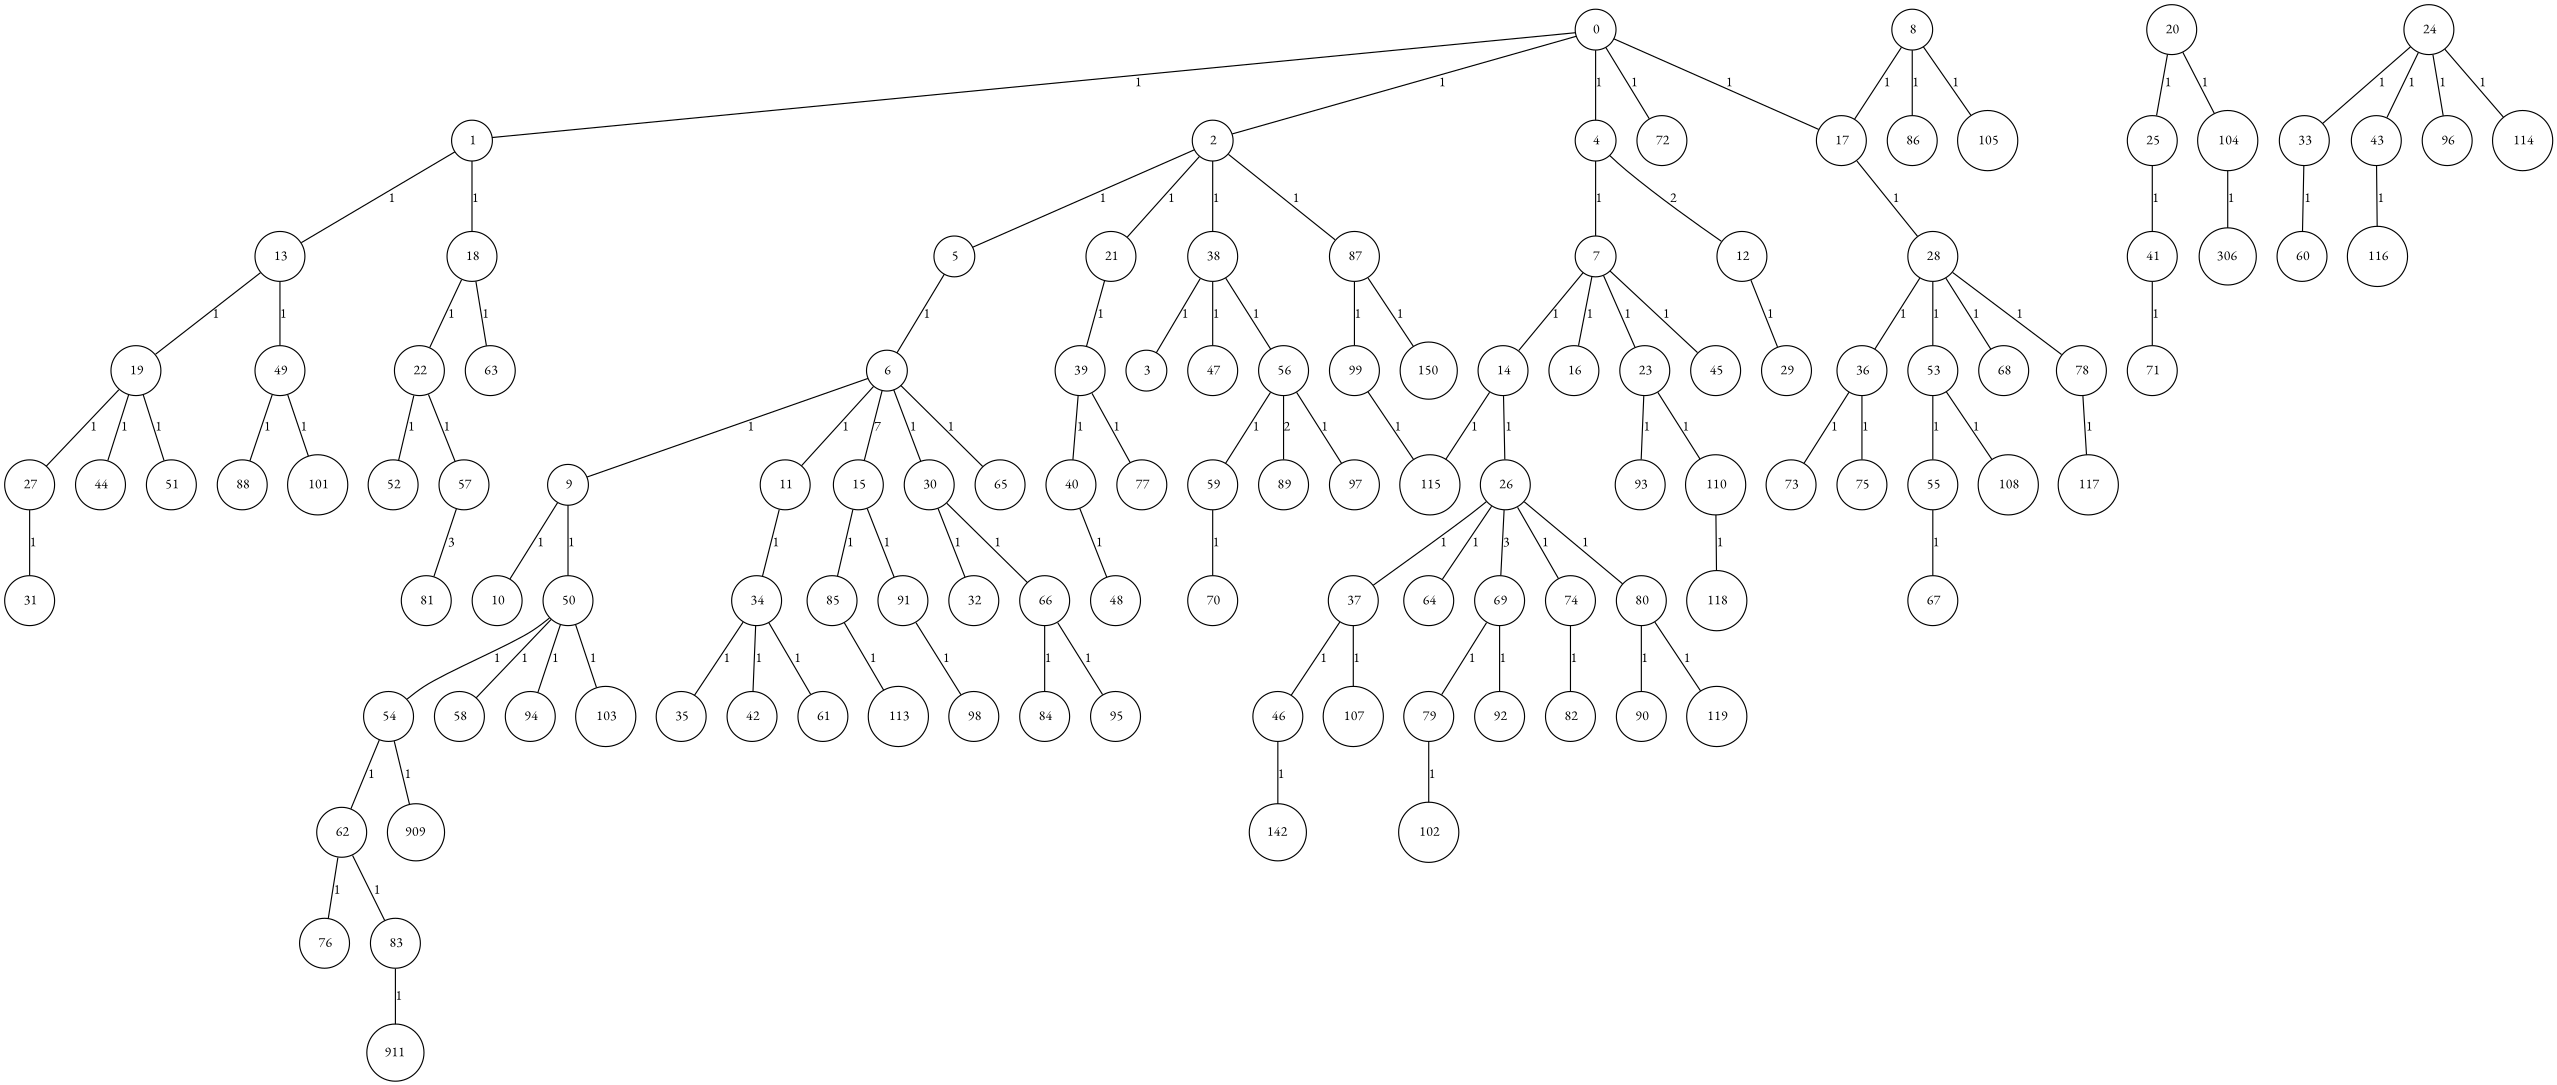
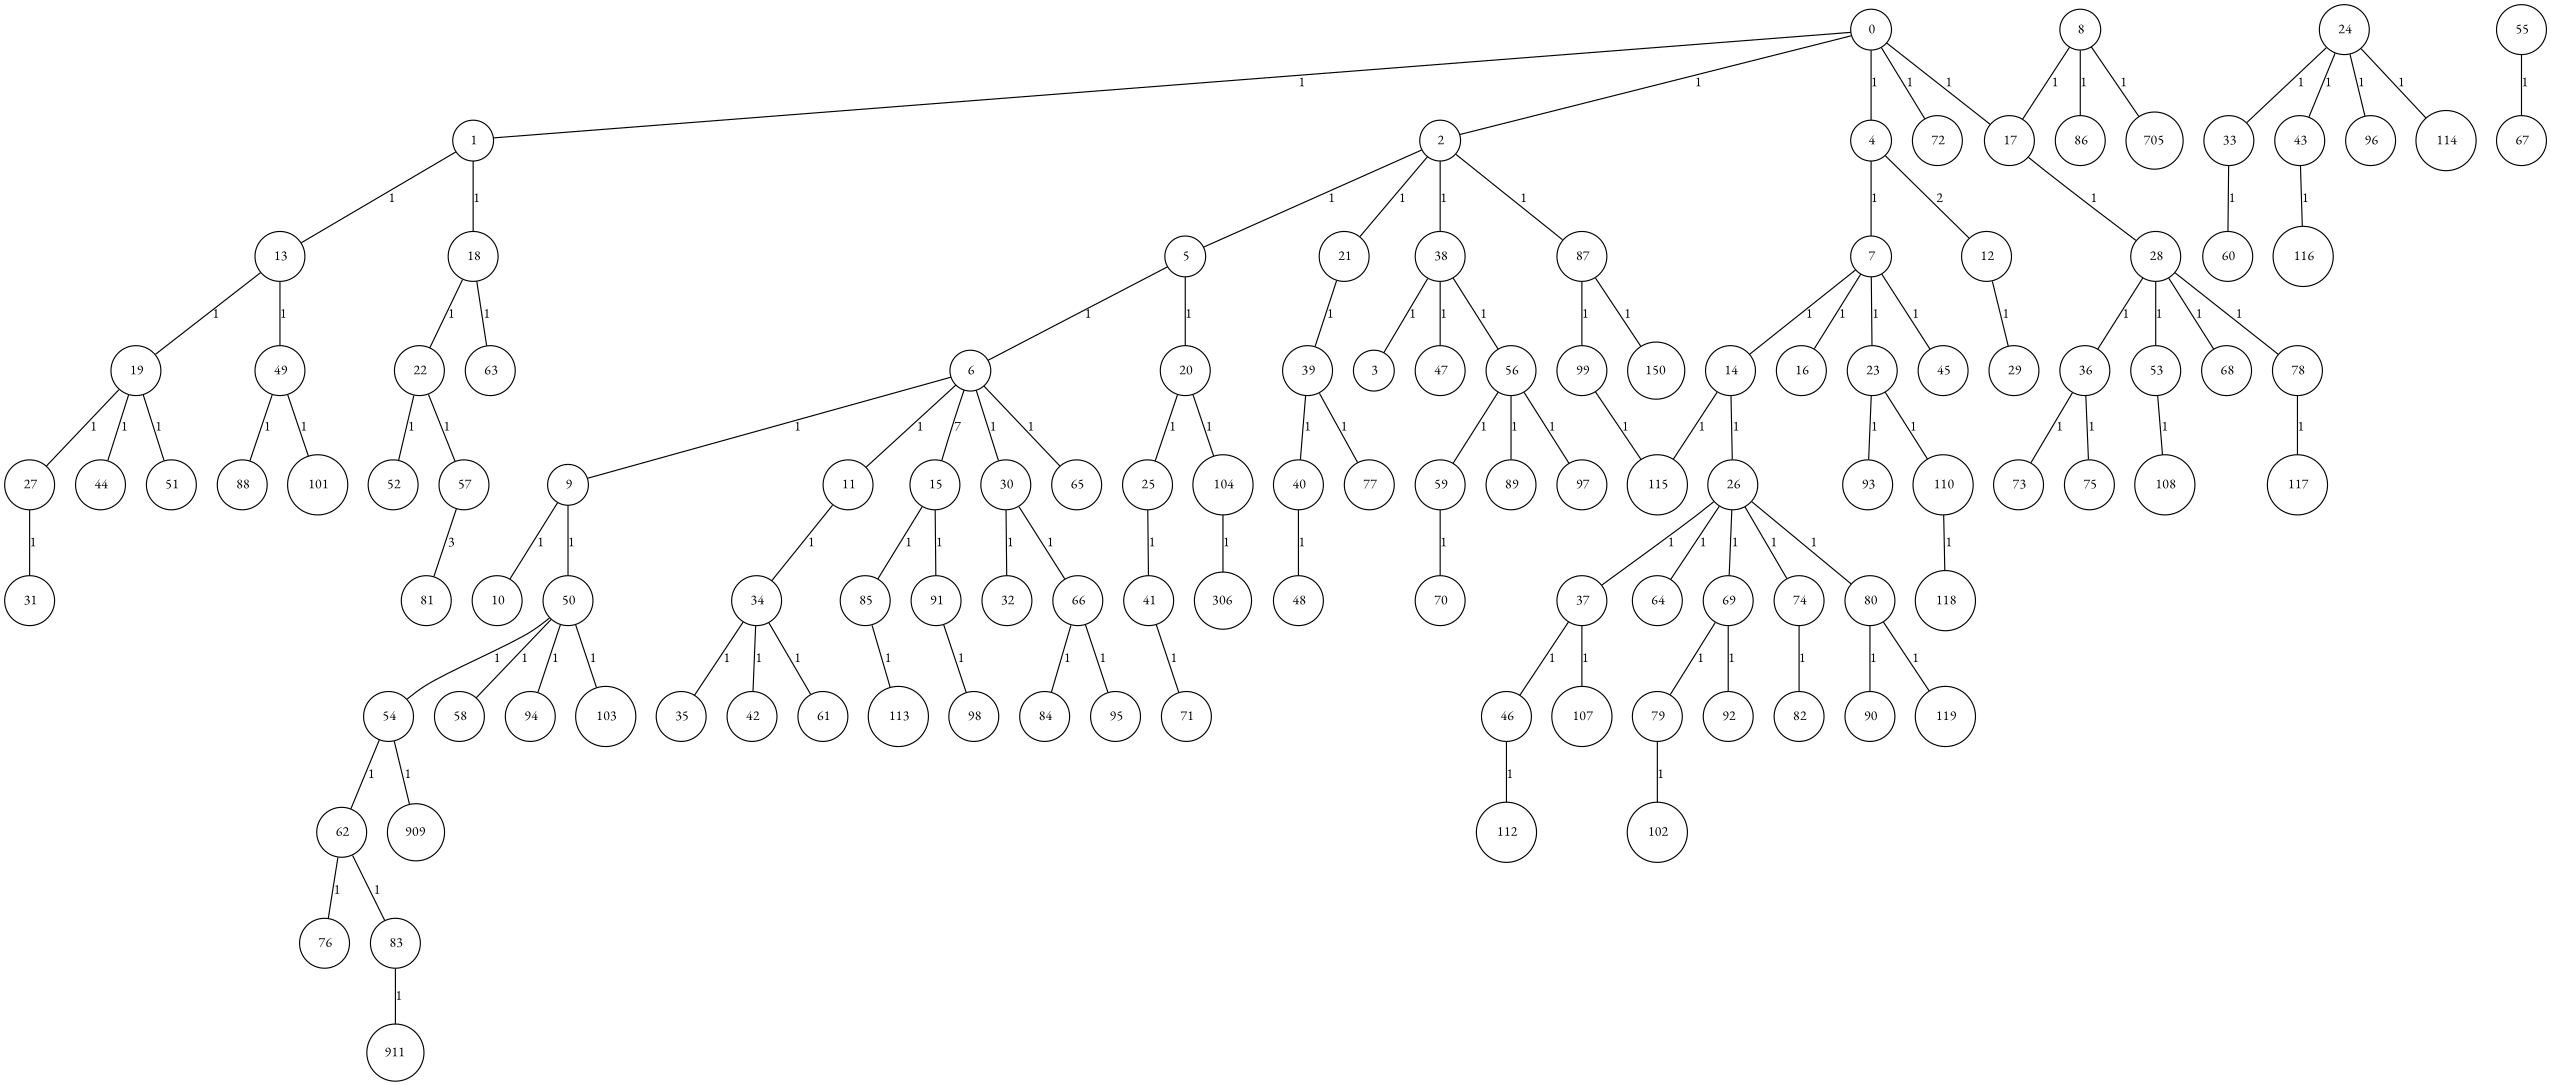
node "105": label "105" -> "705"
edge "5" -- "20": added, label "1"
edge "56" -- "89": label "2" -> "1"
edge "53" -- "55": removed, label "1"
edge "26" -- "69": label "3" -> "1"
node "142": label "142" -> "112"
